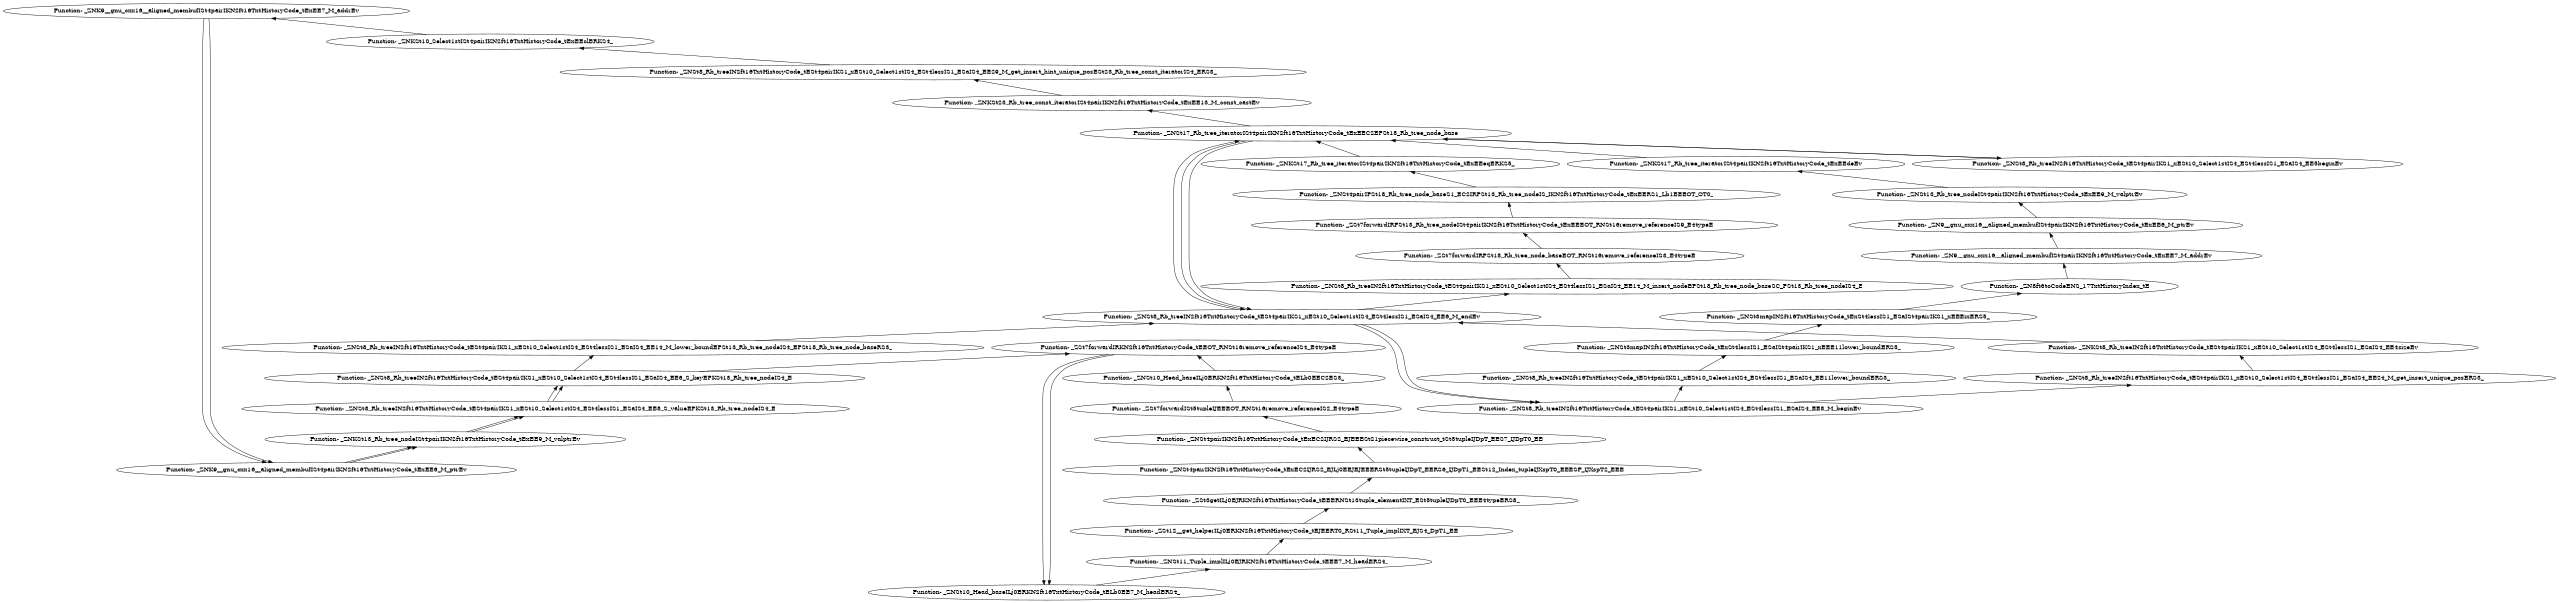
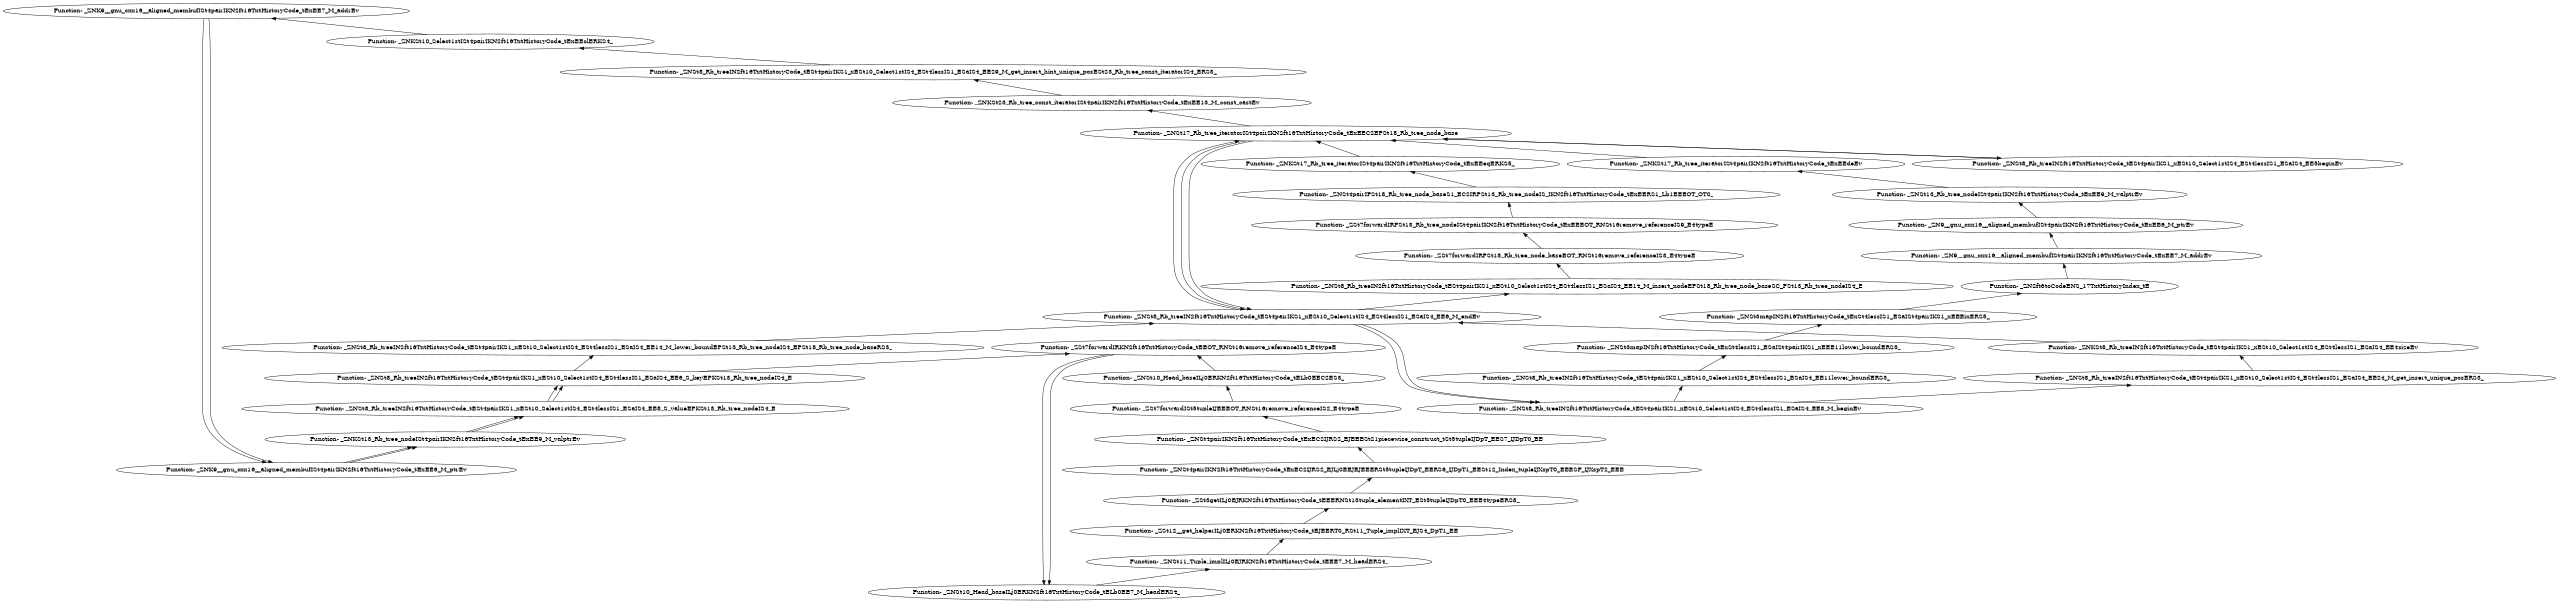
node "Function- _ZN8ft6toCodeENS_17TxtHistoryIndex_tE": label "Function- _ZN8ft6toCodeENS_17TxtHistoryIndex_tE" -> "Function- _ZN2ft6toCodeENS_17TxtHistoryIndex_tE"
